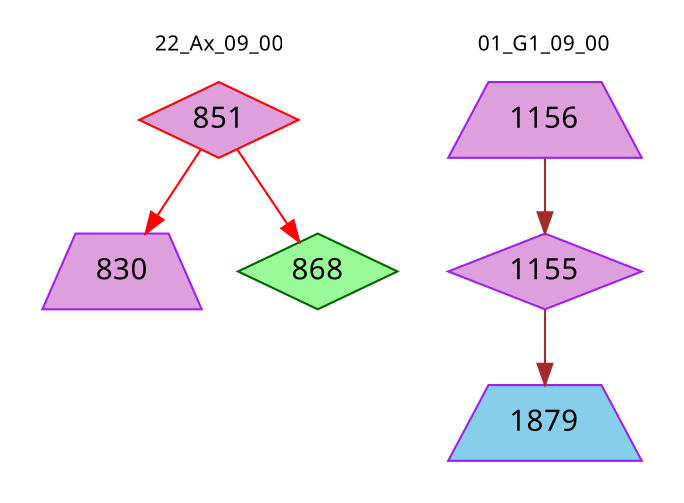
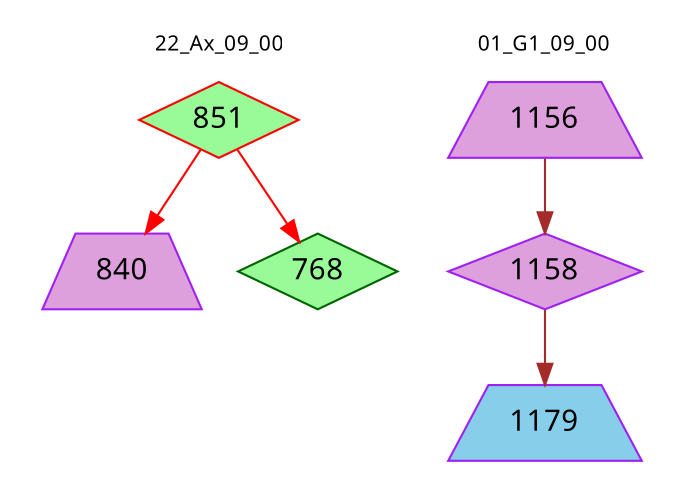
node "851": fillcolor plum -> palegreen
node "830": label "830" -> "840"
node "868": label "868" -> "768"
node "1155": label "1155" -> "1158"
node "1879": label "1879" -> "1179"
